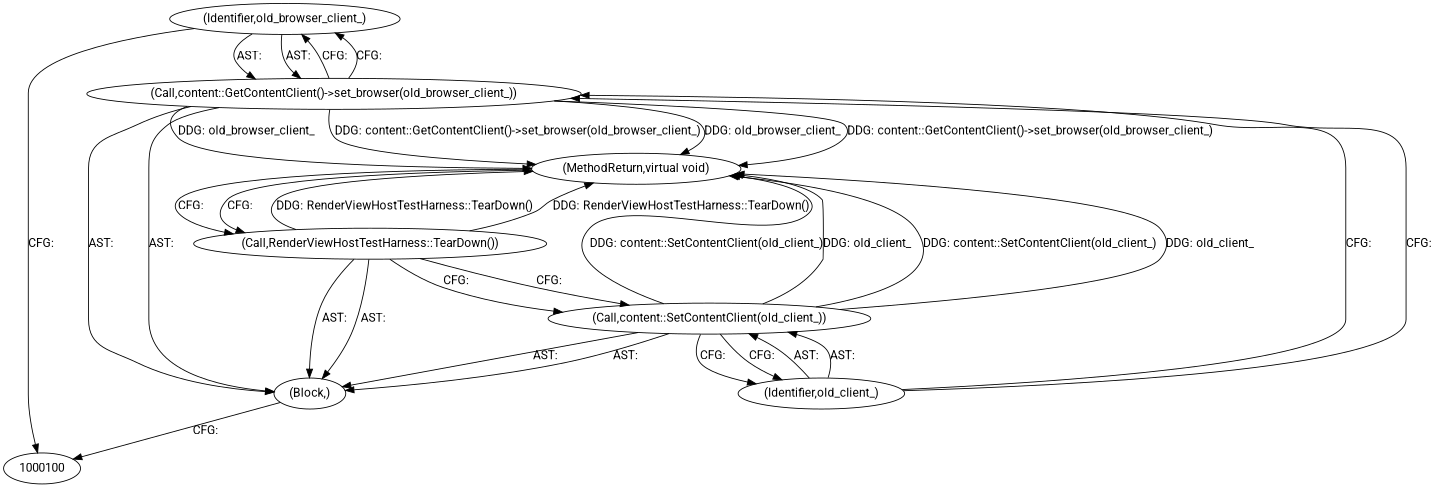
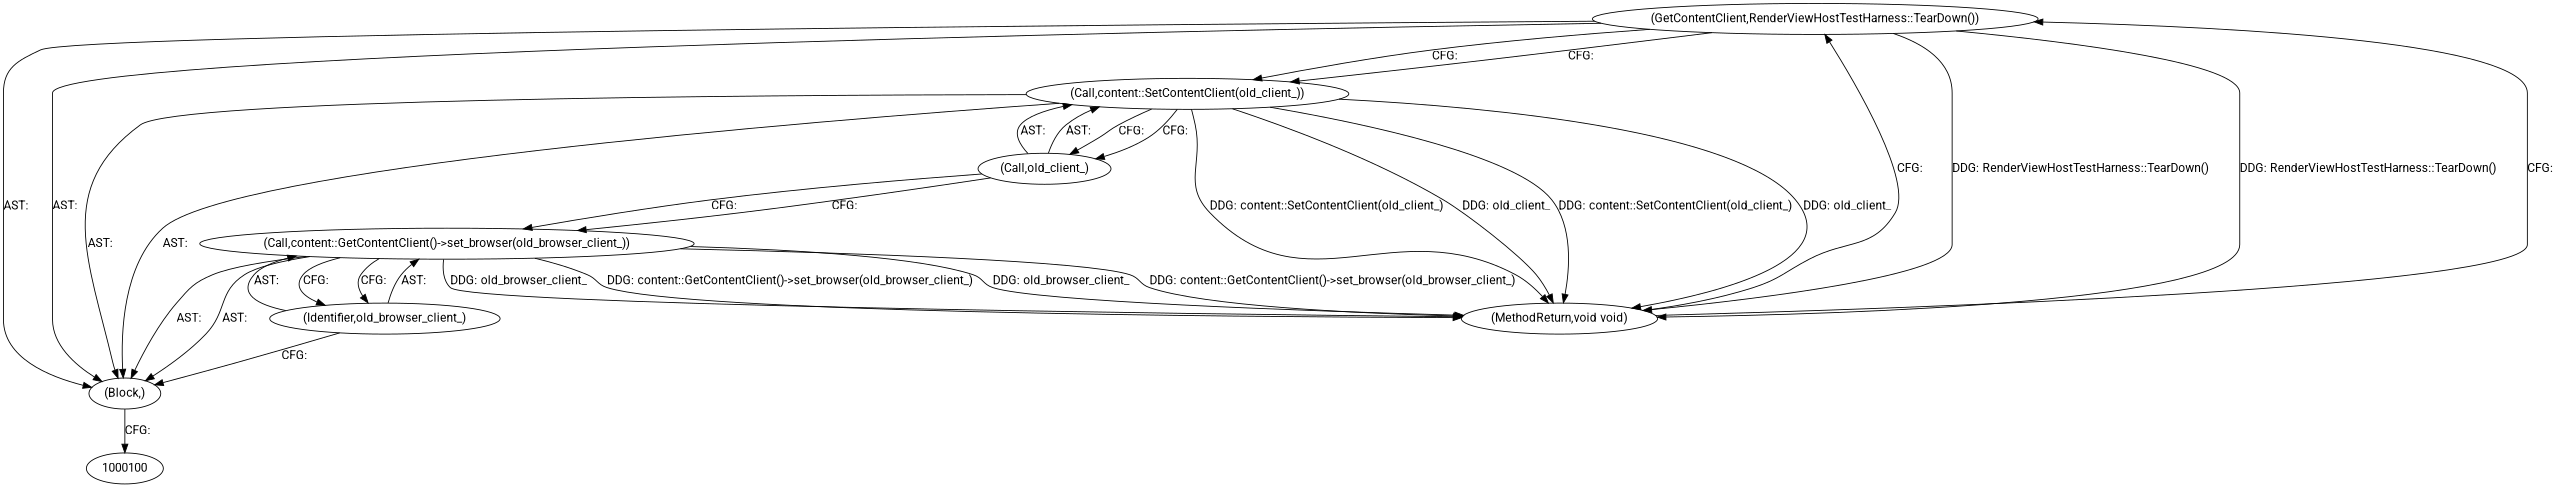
node "(MethodReturn,virtual void)": label "(MethodReturn,virtual void)" -> "(MethodReturn,void void)"
edge "(Identifier,old_browser_client_)" -> "1000100": now "(Identifier,old_browser_client_)" -> "(Block,)"
node "(Call,RenderViewHostTestHarness::TearDown())": label "(Call,RenderViewHostTestHarness::TearDown())" -> "(GetContentClient,RenderViewHostTestHarness::TearDown())"
node "(Identifier,old_client_)": label "(Identifier,old_client_)" -> "(Call,old_client_)"
